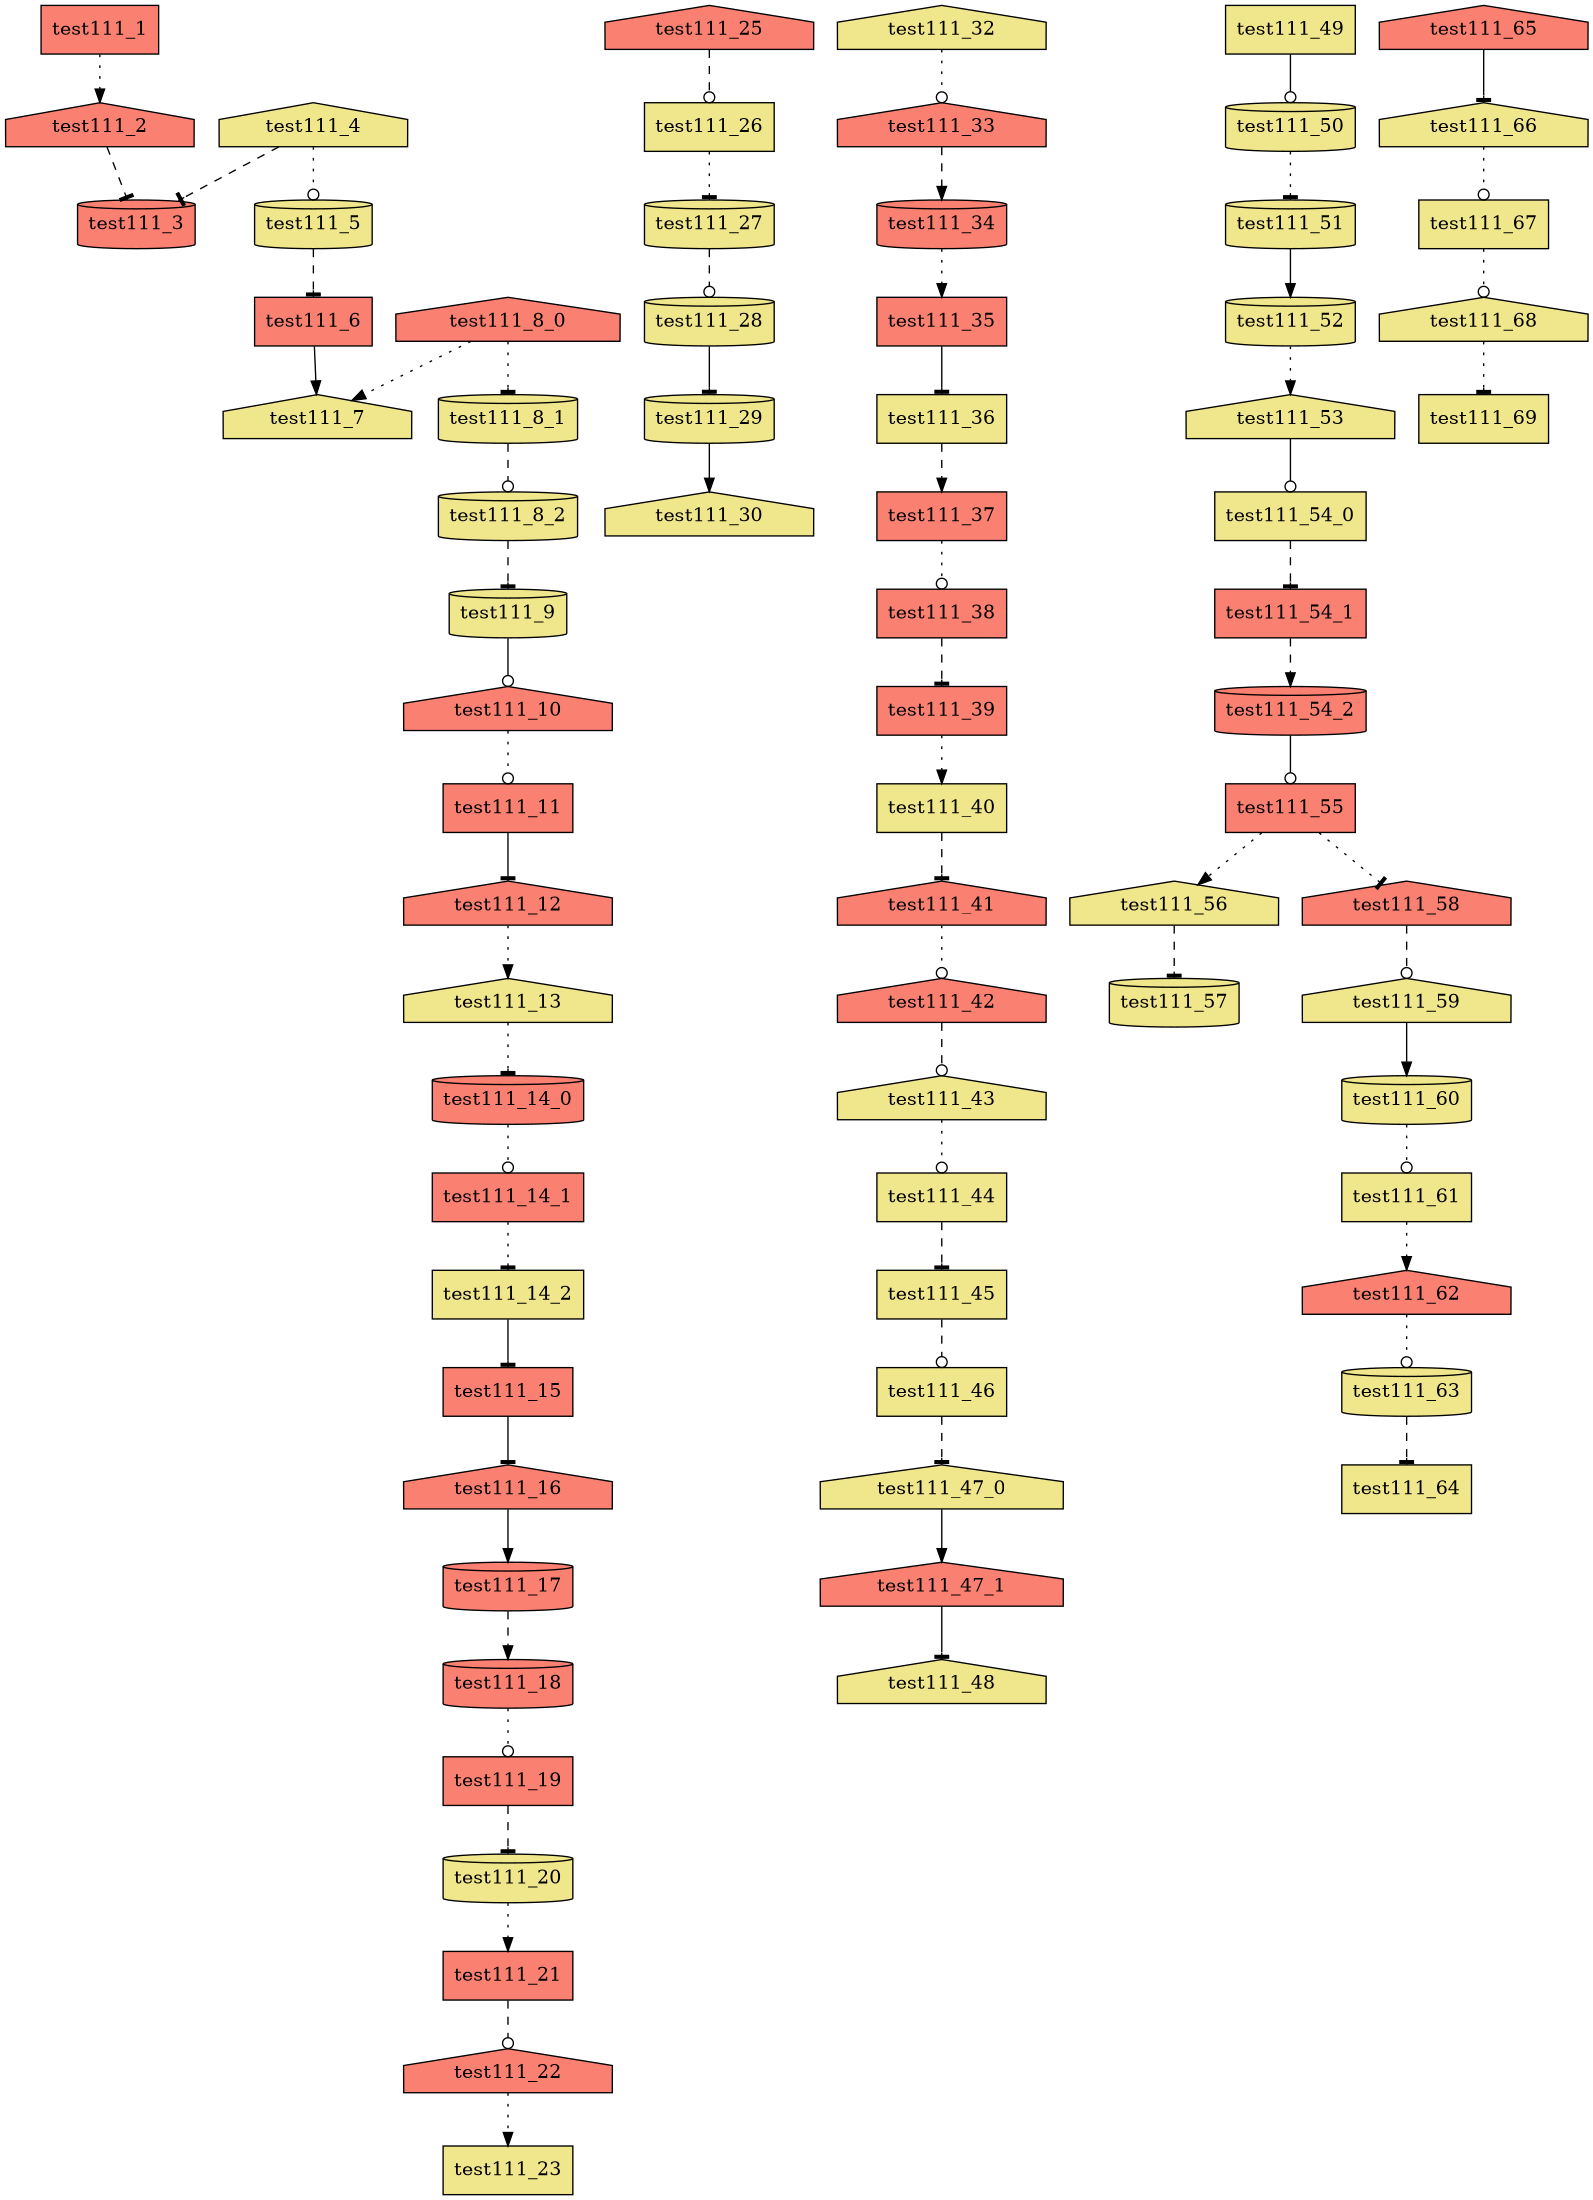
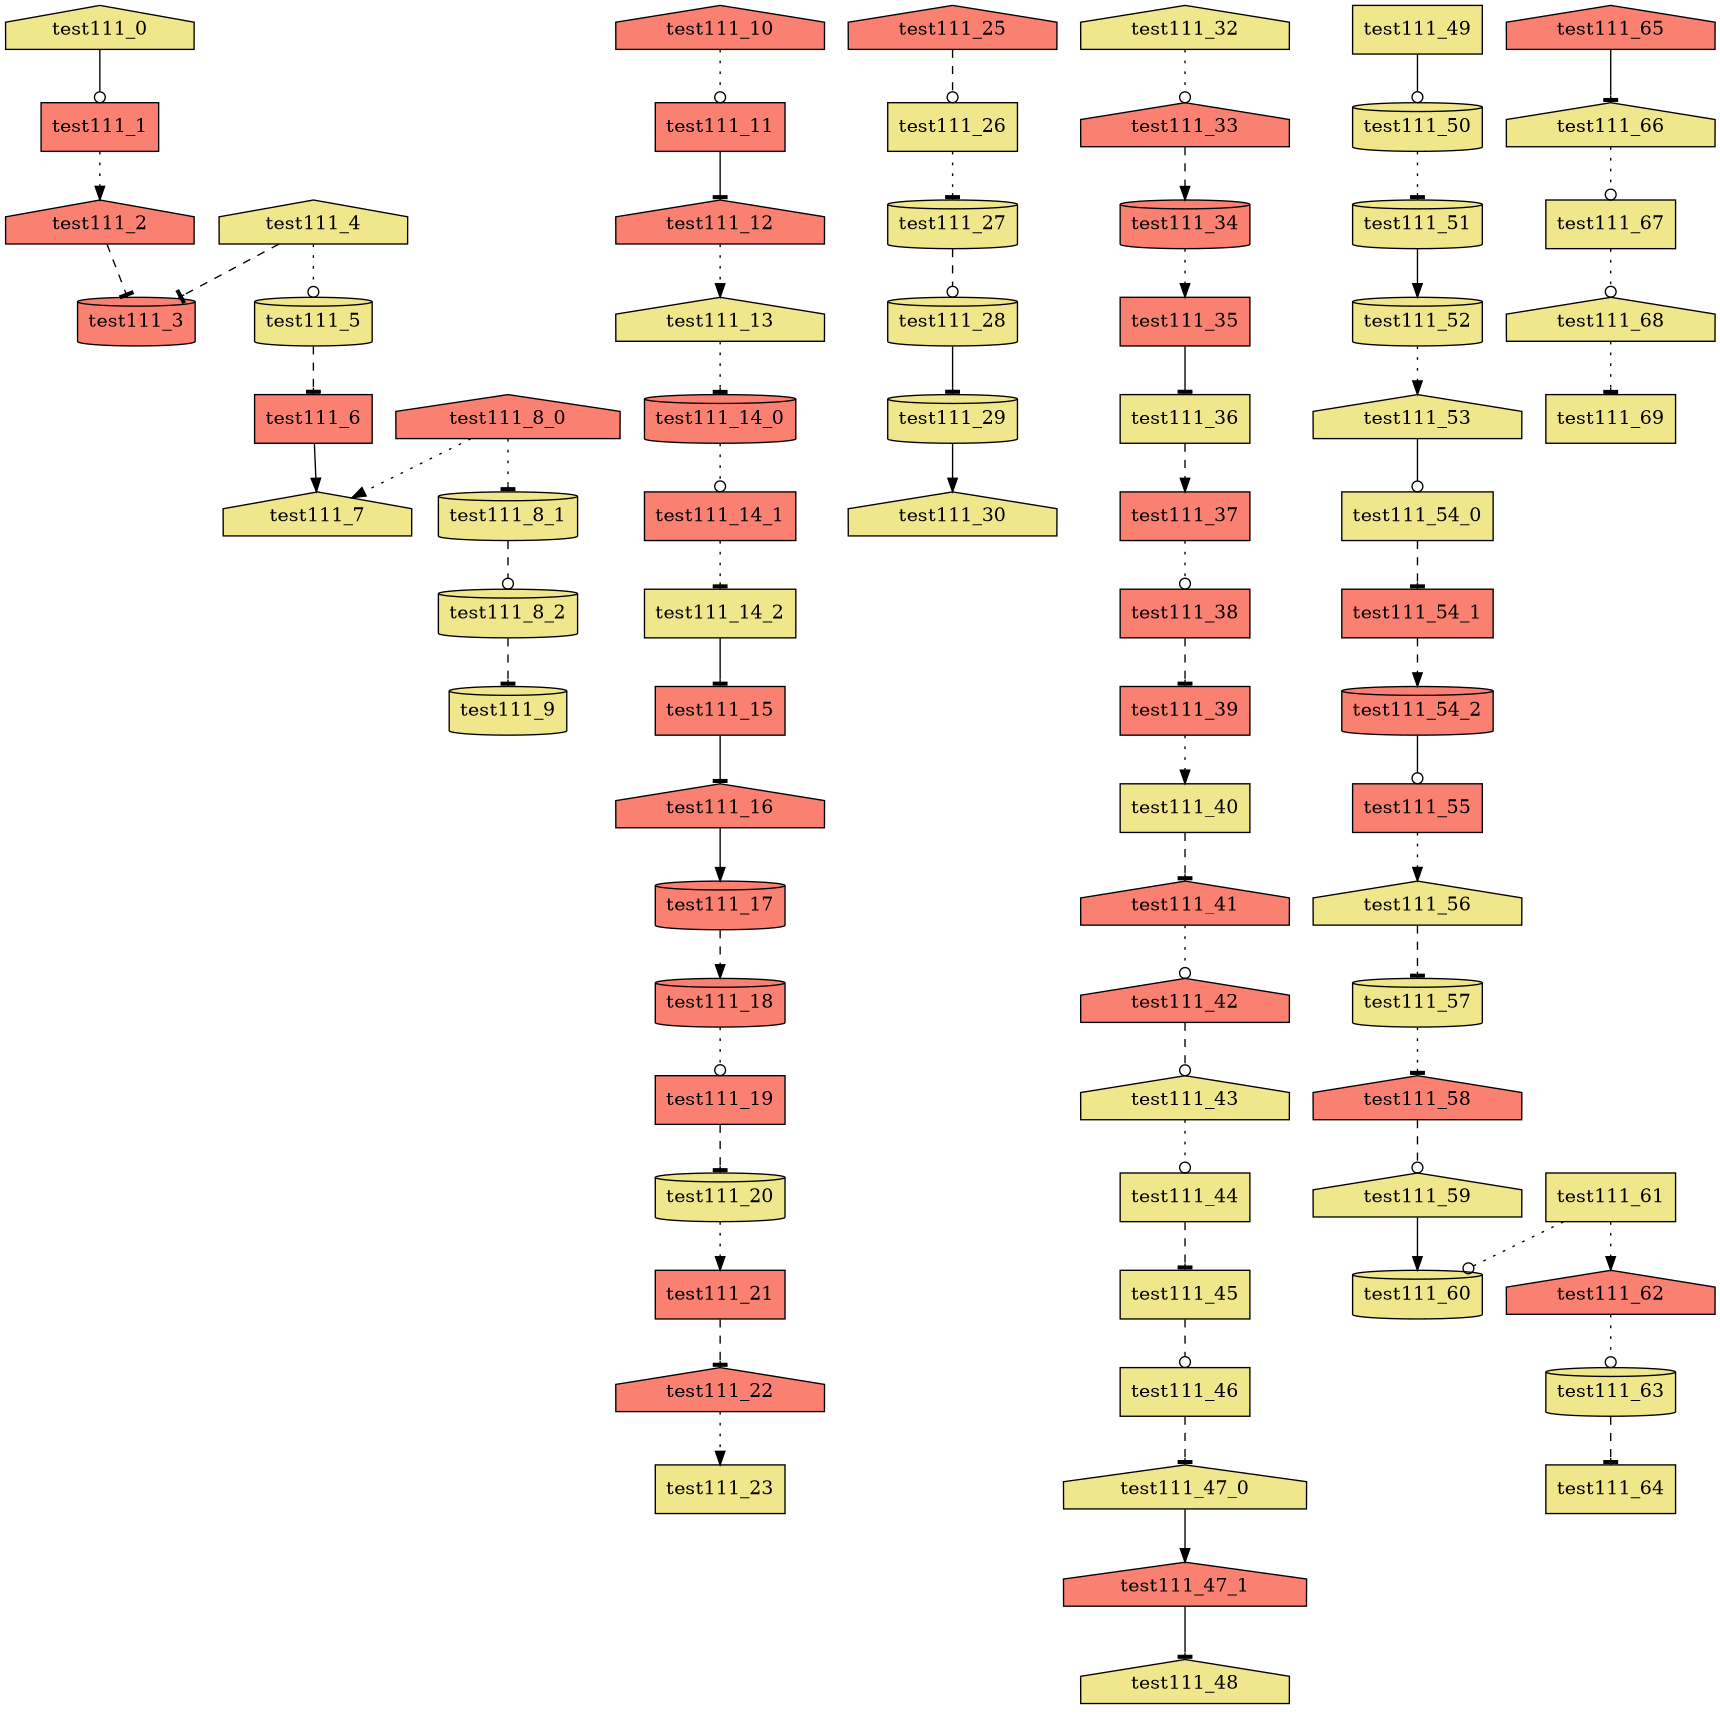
node "test111_0": added
edge "test111_9" -> "test111_10": removed
edge "test111_55" -> "test111_58": now "test111_57" -> "test111_58"
edge "test111_60" -> "test111_61": reversed
edge "test111_21" -> "test111_22": arrowhead odot -> tee
